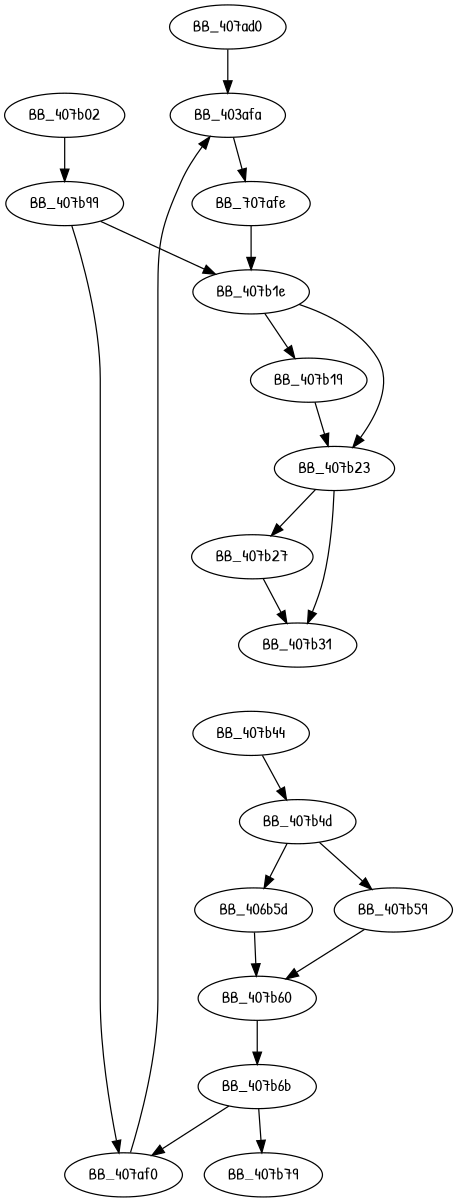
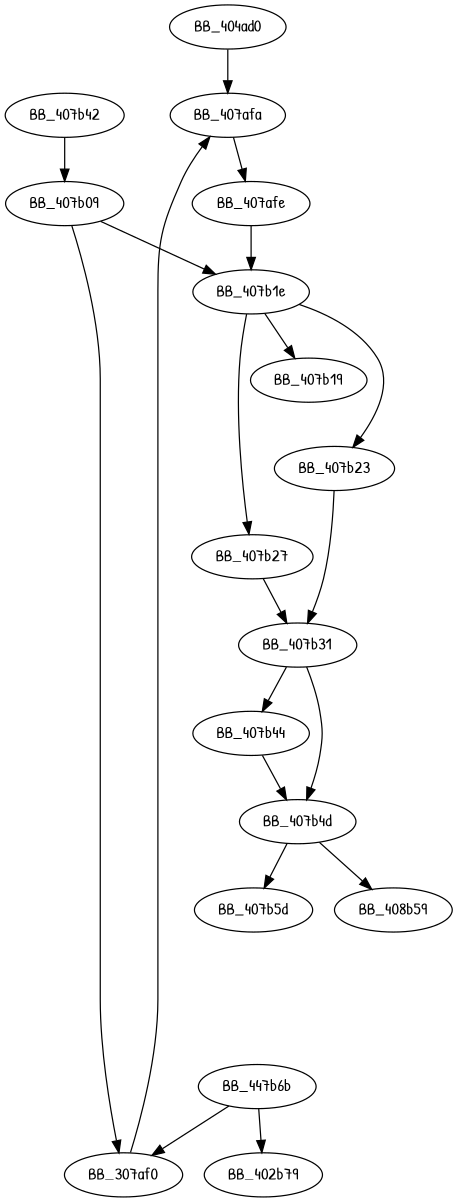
node "BB_407ad0": label "BB_407ad0" -> "BB_404ad0"
node "BB_407b02": label "BB_407b02" -> "BB_407b42"
node "BB_403afa": label "BB_403afa" -> "BB_407afa"
node "BB_407b99": label "BB_407b99" -> "BB_407b09"
node "BB_707afe": label "BB_707afe" -> "BB_407afe"
edge "BB_407b19" -> "BB_407b23": removed
edge "BB_407b23" -> "BB_407b27": now "BB_407b1e" -> "BB_407b27"
edge "BB_407b31" -> "BB_407b44": added
edge "BB_407b31" -> "BB_407b4d": added
node "BB_406b5d": label "BB_406b5d" -> "BB_407b5d"
node "BB_407b59": label "BB_407b59" -> "BB_408b59"
node "BB_407b60": removed
node "BB_407b6b": label "BB_407b6b" -> "BB_447b6b"
node "BB_407af0": label "BB_407af0" -> "BB_307af0"
node "BB_407b79": label "BB_407b79" -> "BB_402b79"
